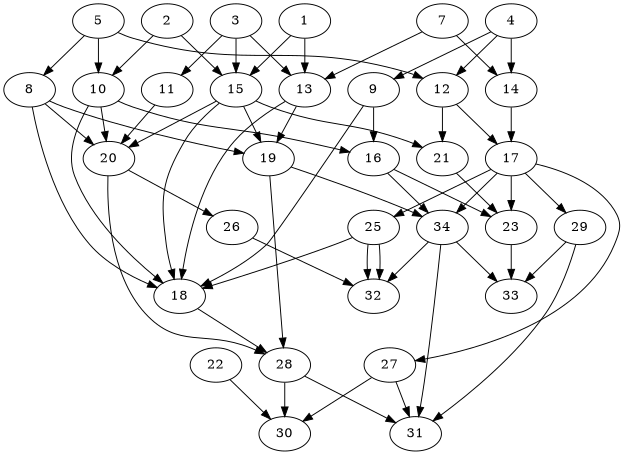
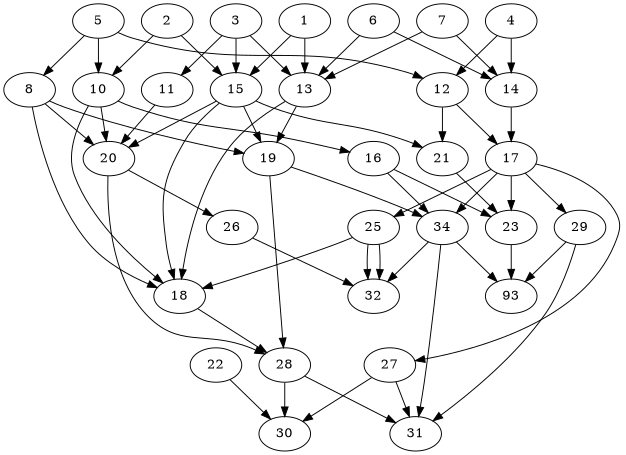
node "6": added
node "9": removed
node "33": label "33" -> "93"
